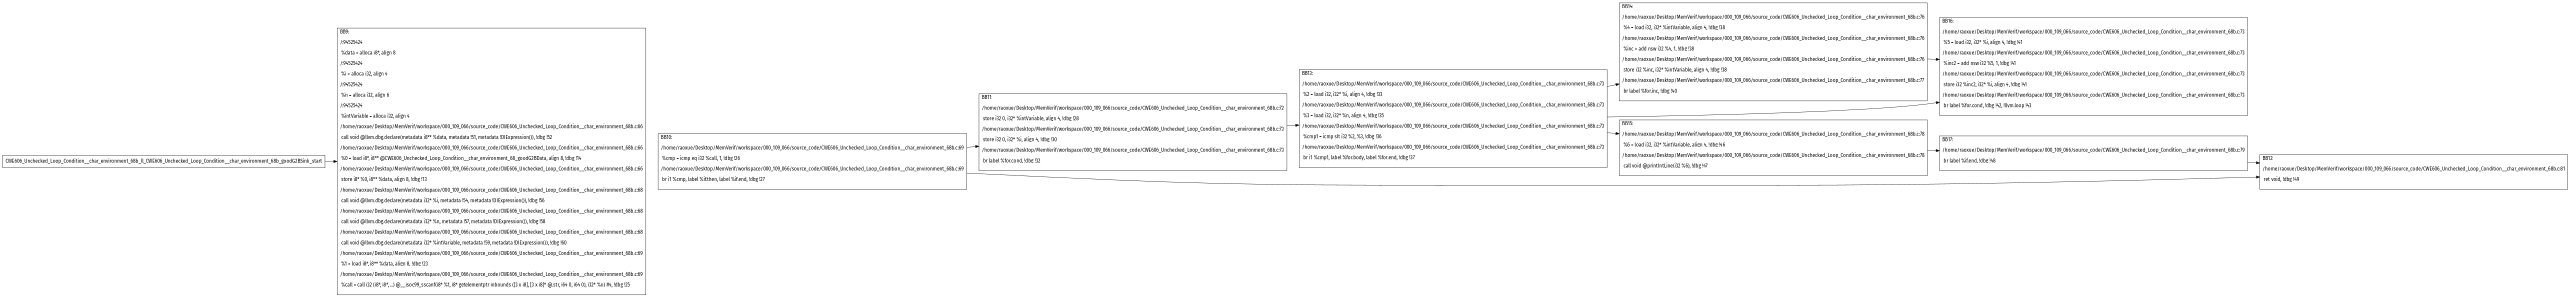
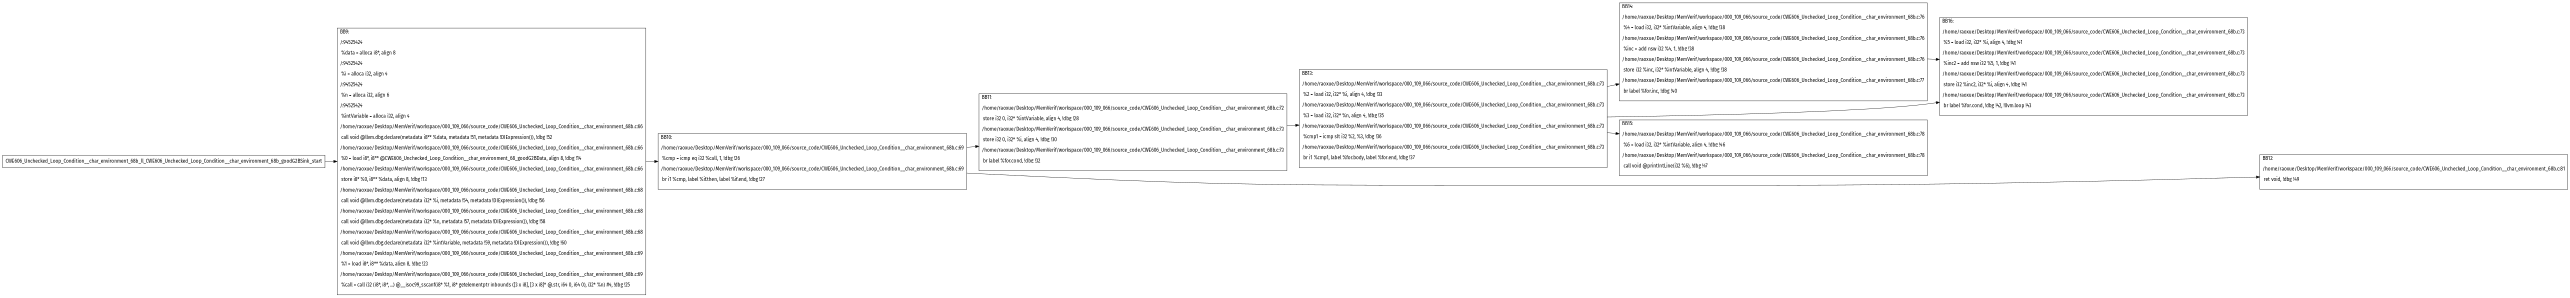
node "BB17:": removed
edge "BB9:" -> "BB10:": added
